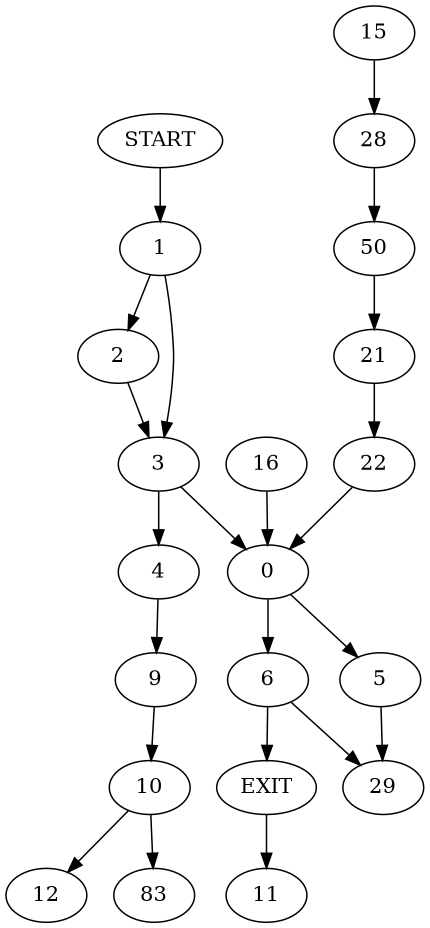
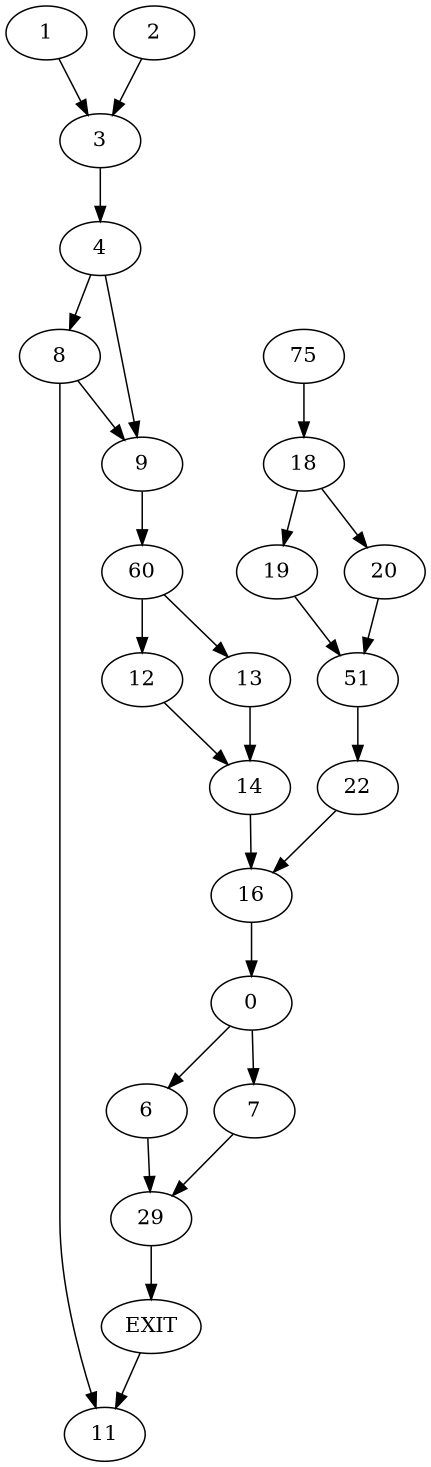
node "15": label "15" -> "75"
node "START": removed
node "28": label "28" -> "18"
node "50": label "50" -> "20"
edge "1" -> "2": removed
node "8": added
node "21": label "21" -> "51"
edge "3" -> "0": removed
edge "22" -> "0": now "22" -> "16"
node "19": added
node "5": label "5" -> "7"
edge "6" -> "EXIT": now "29" -> "EXIT"
node "10": label "10" -> "60"
node "14": added
node "83": label "83" -> "13"
